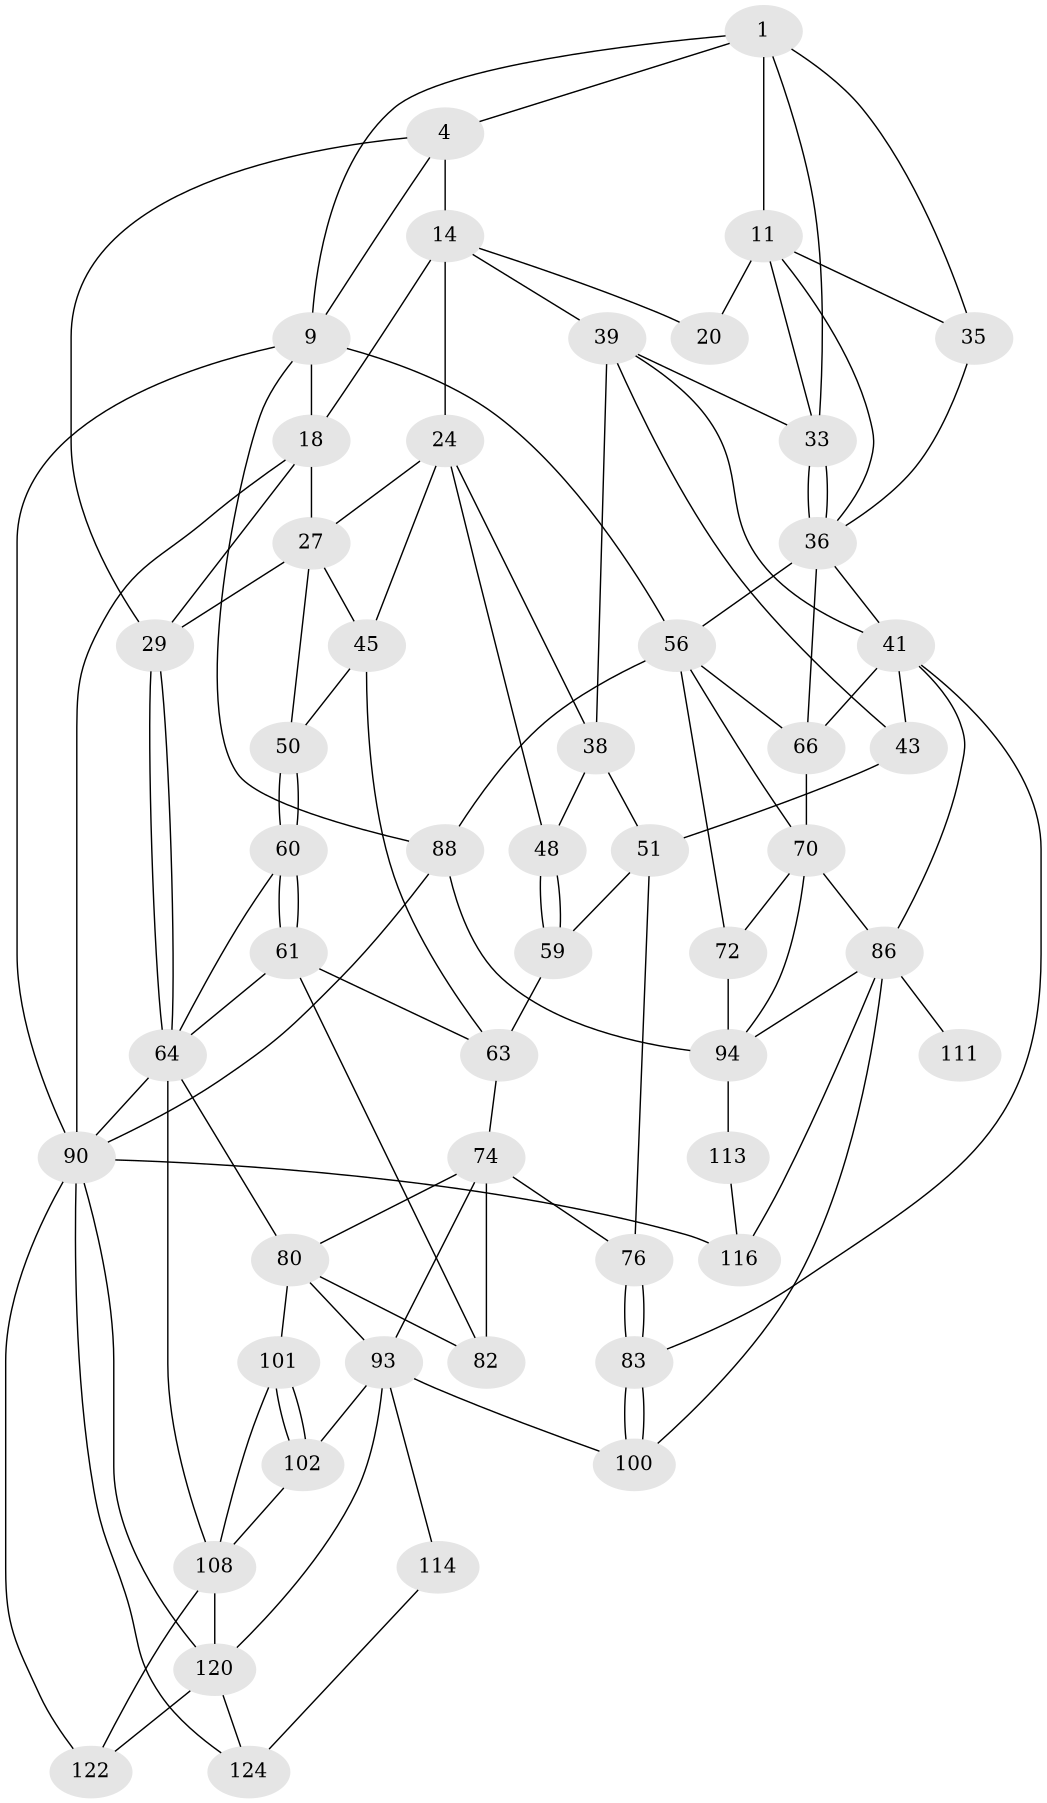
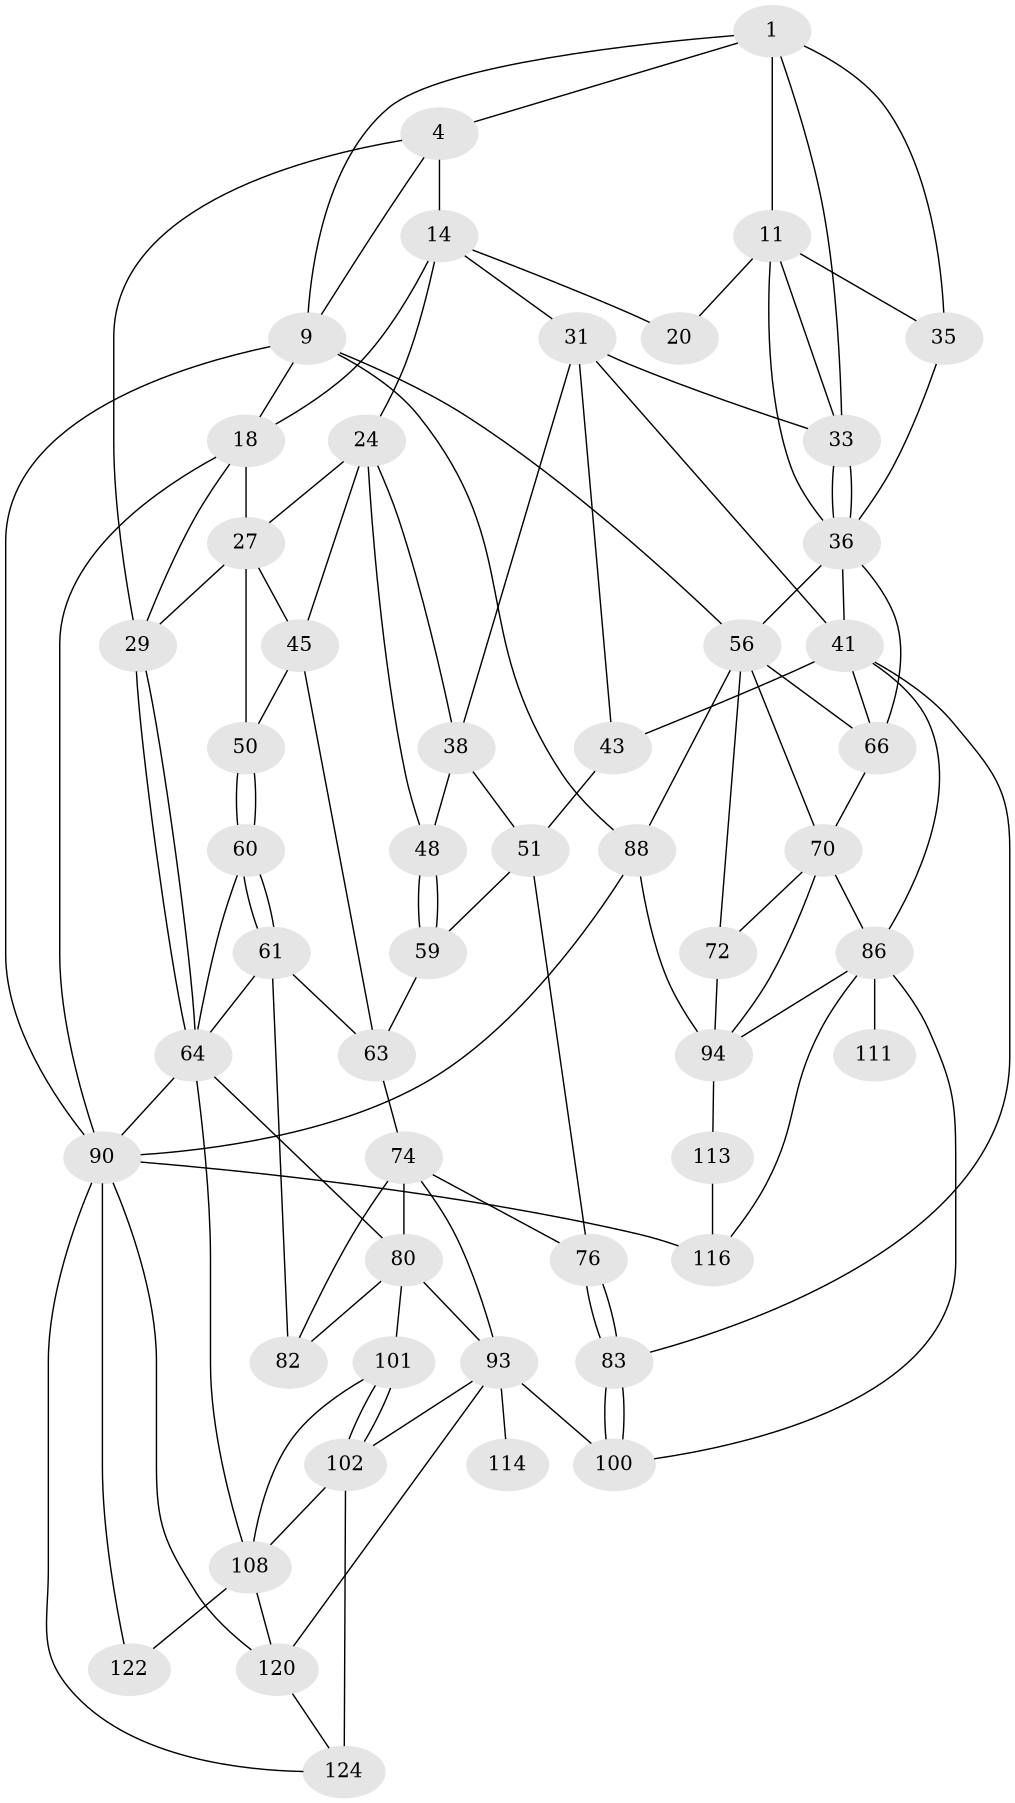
node "39": label "39" -> "31"
edge "114" -- "124": now "102" -- "124"
edge "120" -- "122": removed
